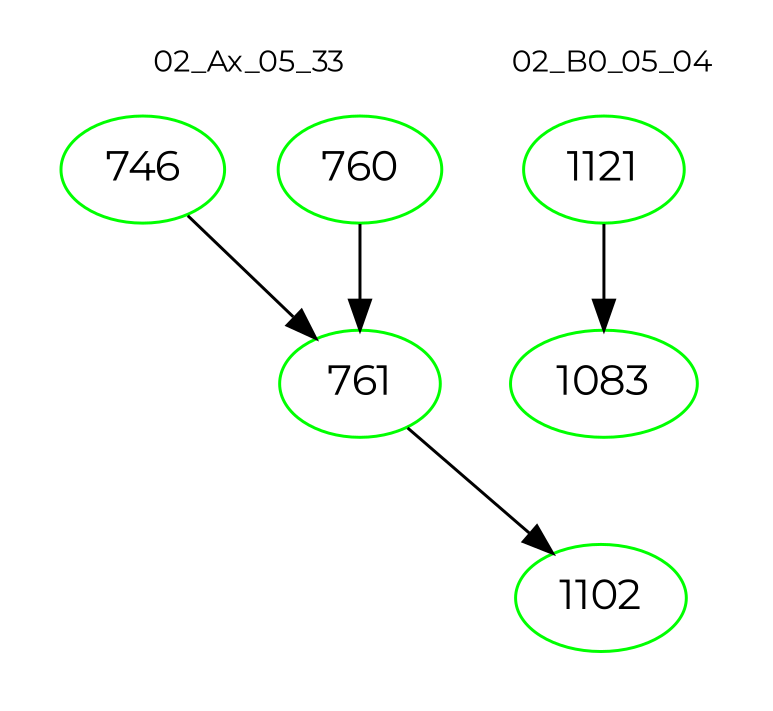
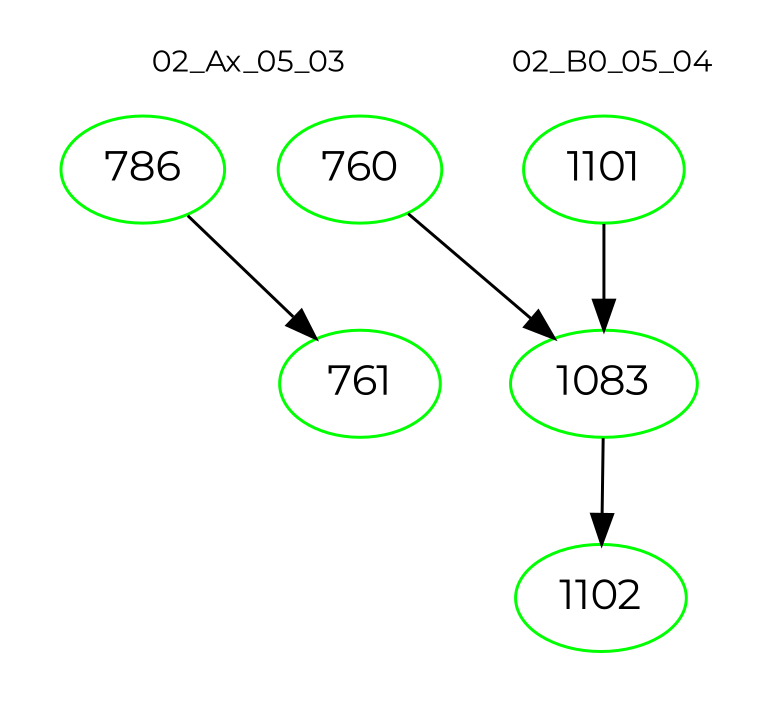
cluster "02_Ax_05_33": label "02_Ax_05_33" -> "02_Ax_05_03"
node "746": label "746" -> "786"
node "1121": label "1121" -> "1101"
edge "760" -> "761": now "760" -> "1083"
edge "761" -> "1102": now "1083" -> "1102"
